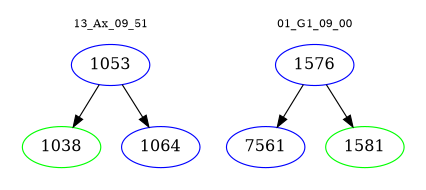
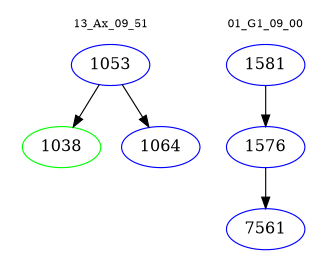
edge "1576" -> "1581": reversed
node "1581": color green -> blue
